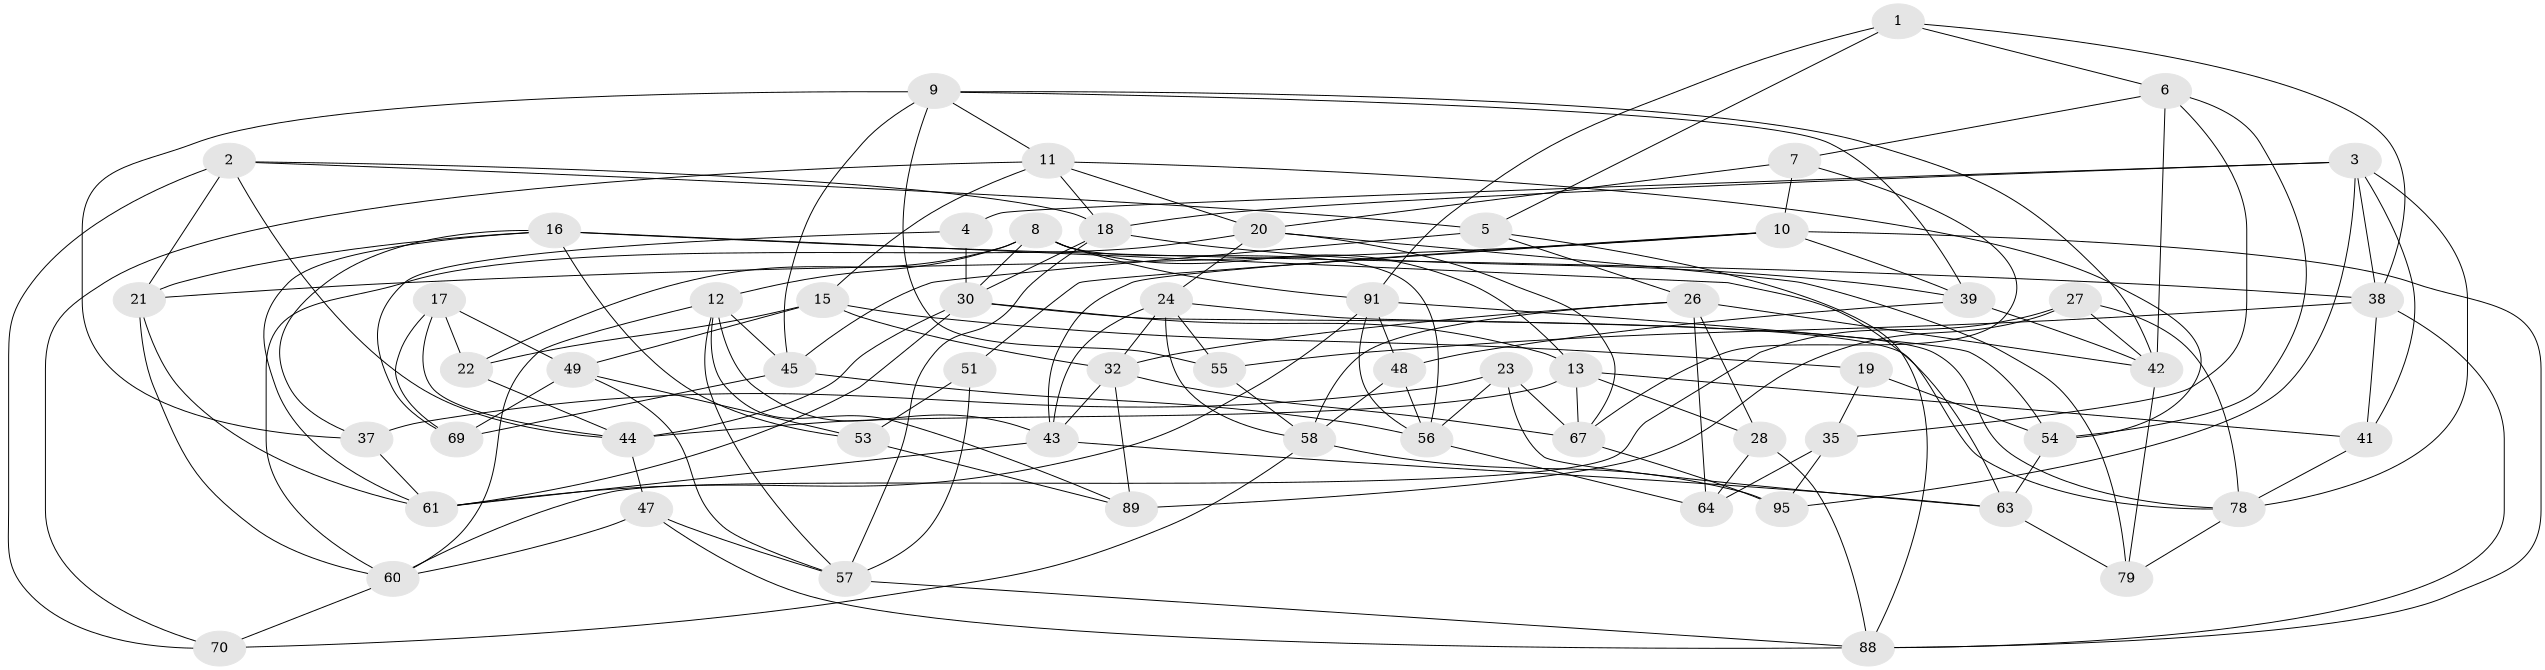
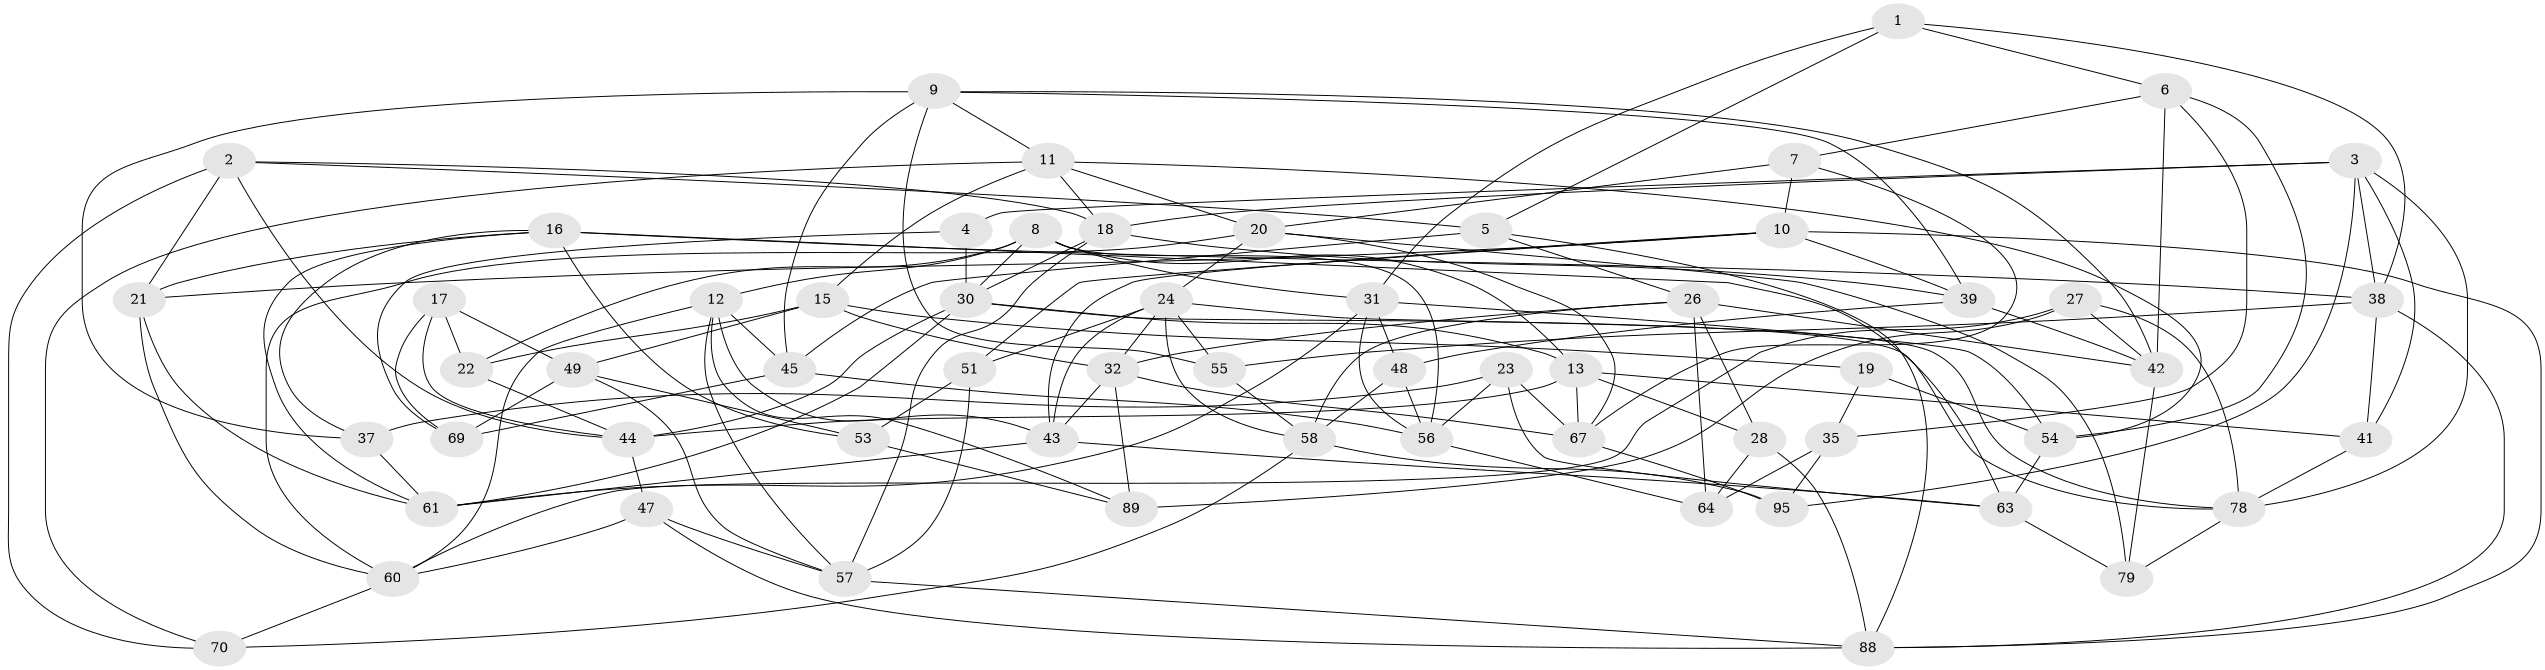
node "91": label "91" -> "31"
edge "24" -- "51": added
